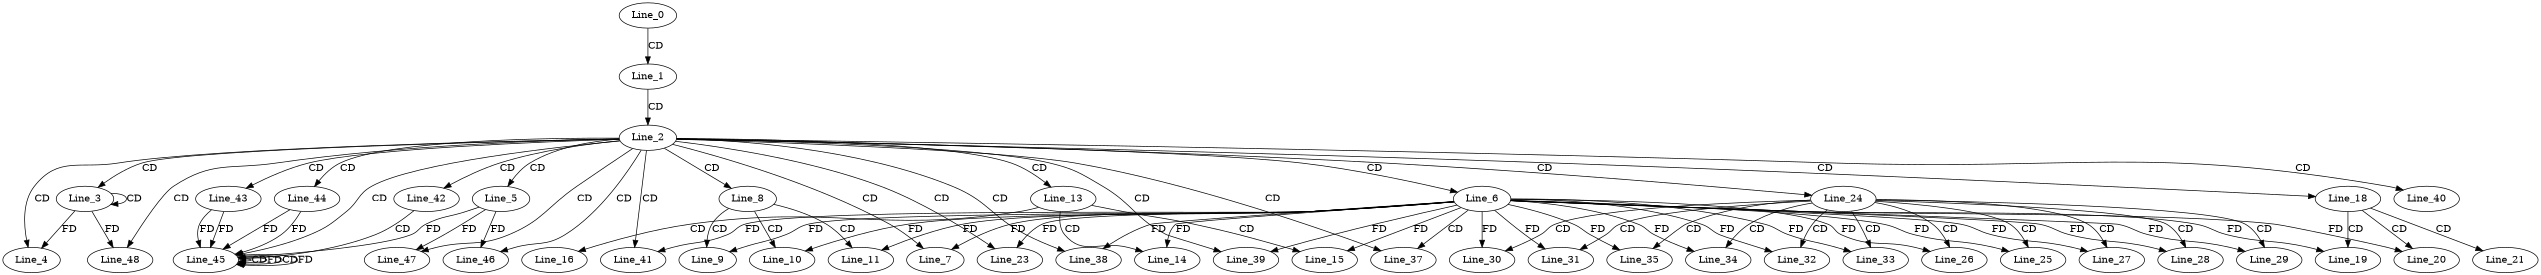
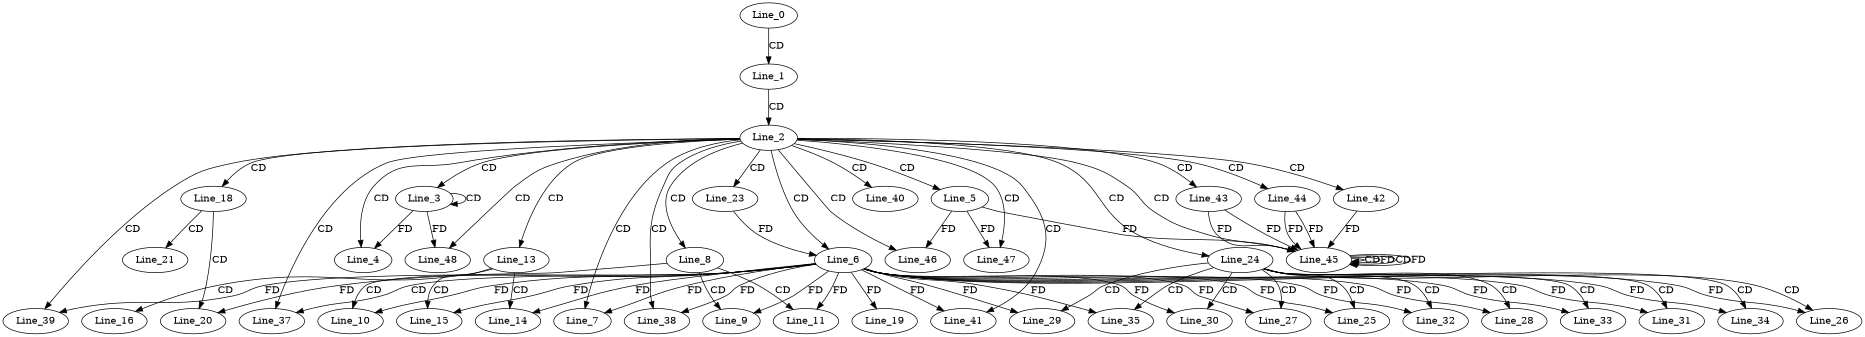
edge "Line_6" -> "Line_23": reversed
edge "Line_18" -> "Line_19": removed, label "CD"
edge "Line_42" -> "Line_45": label "CD" -> "FD"
